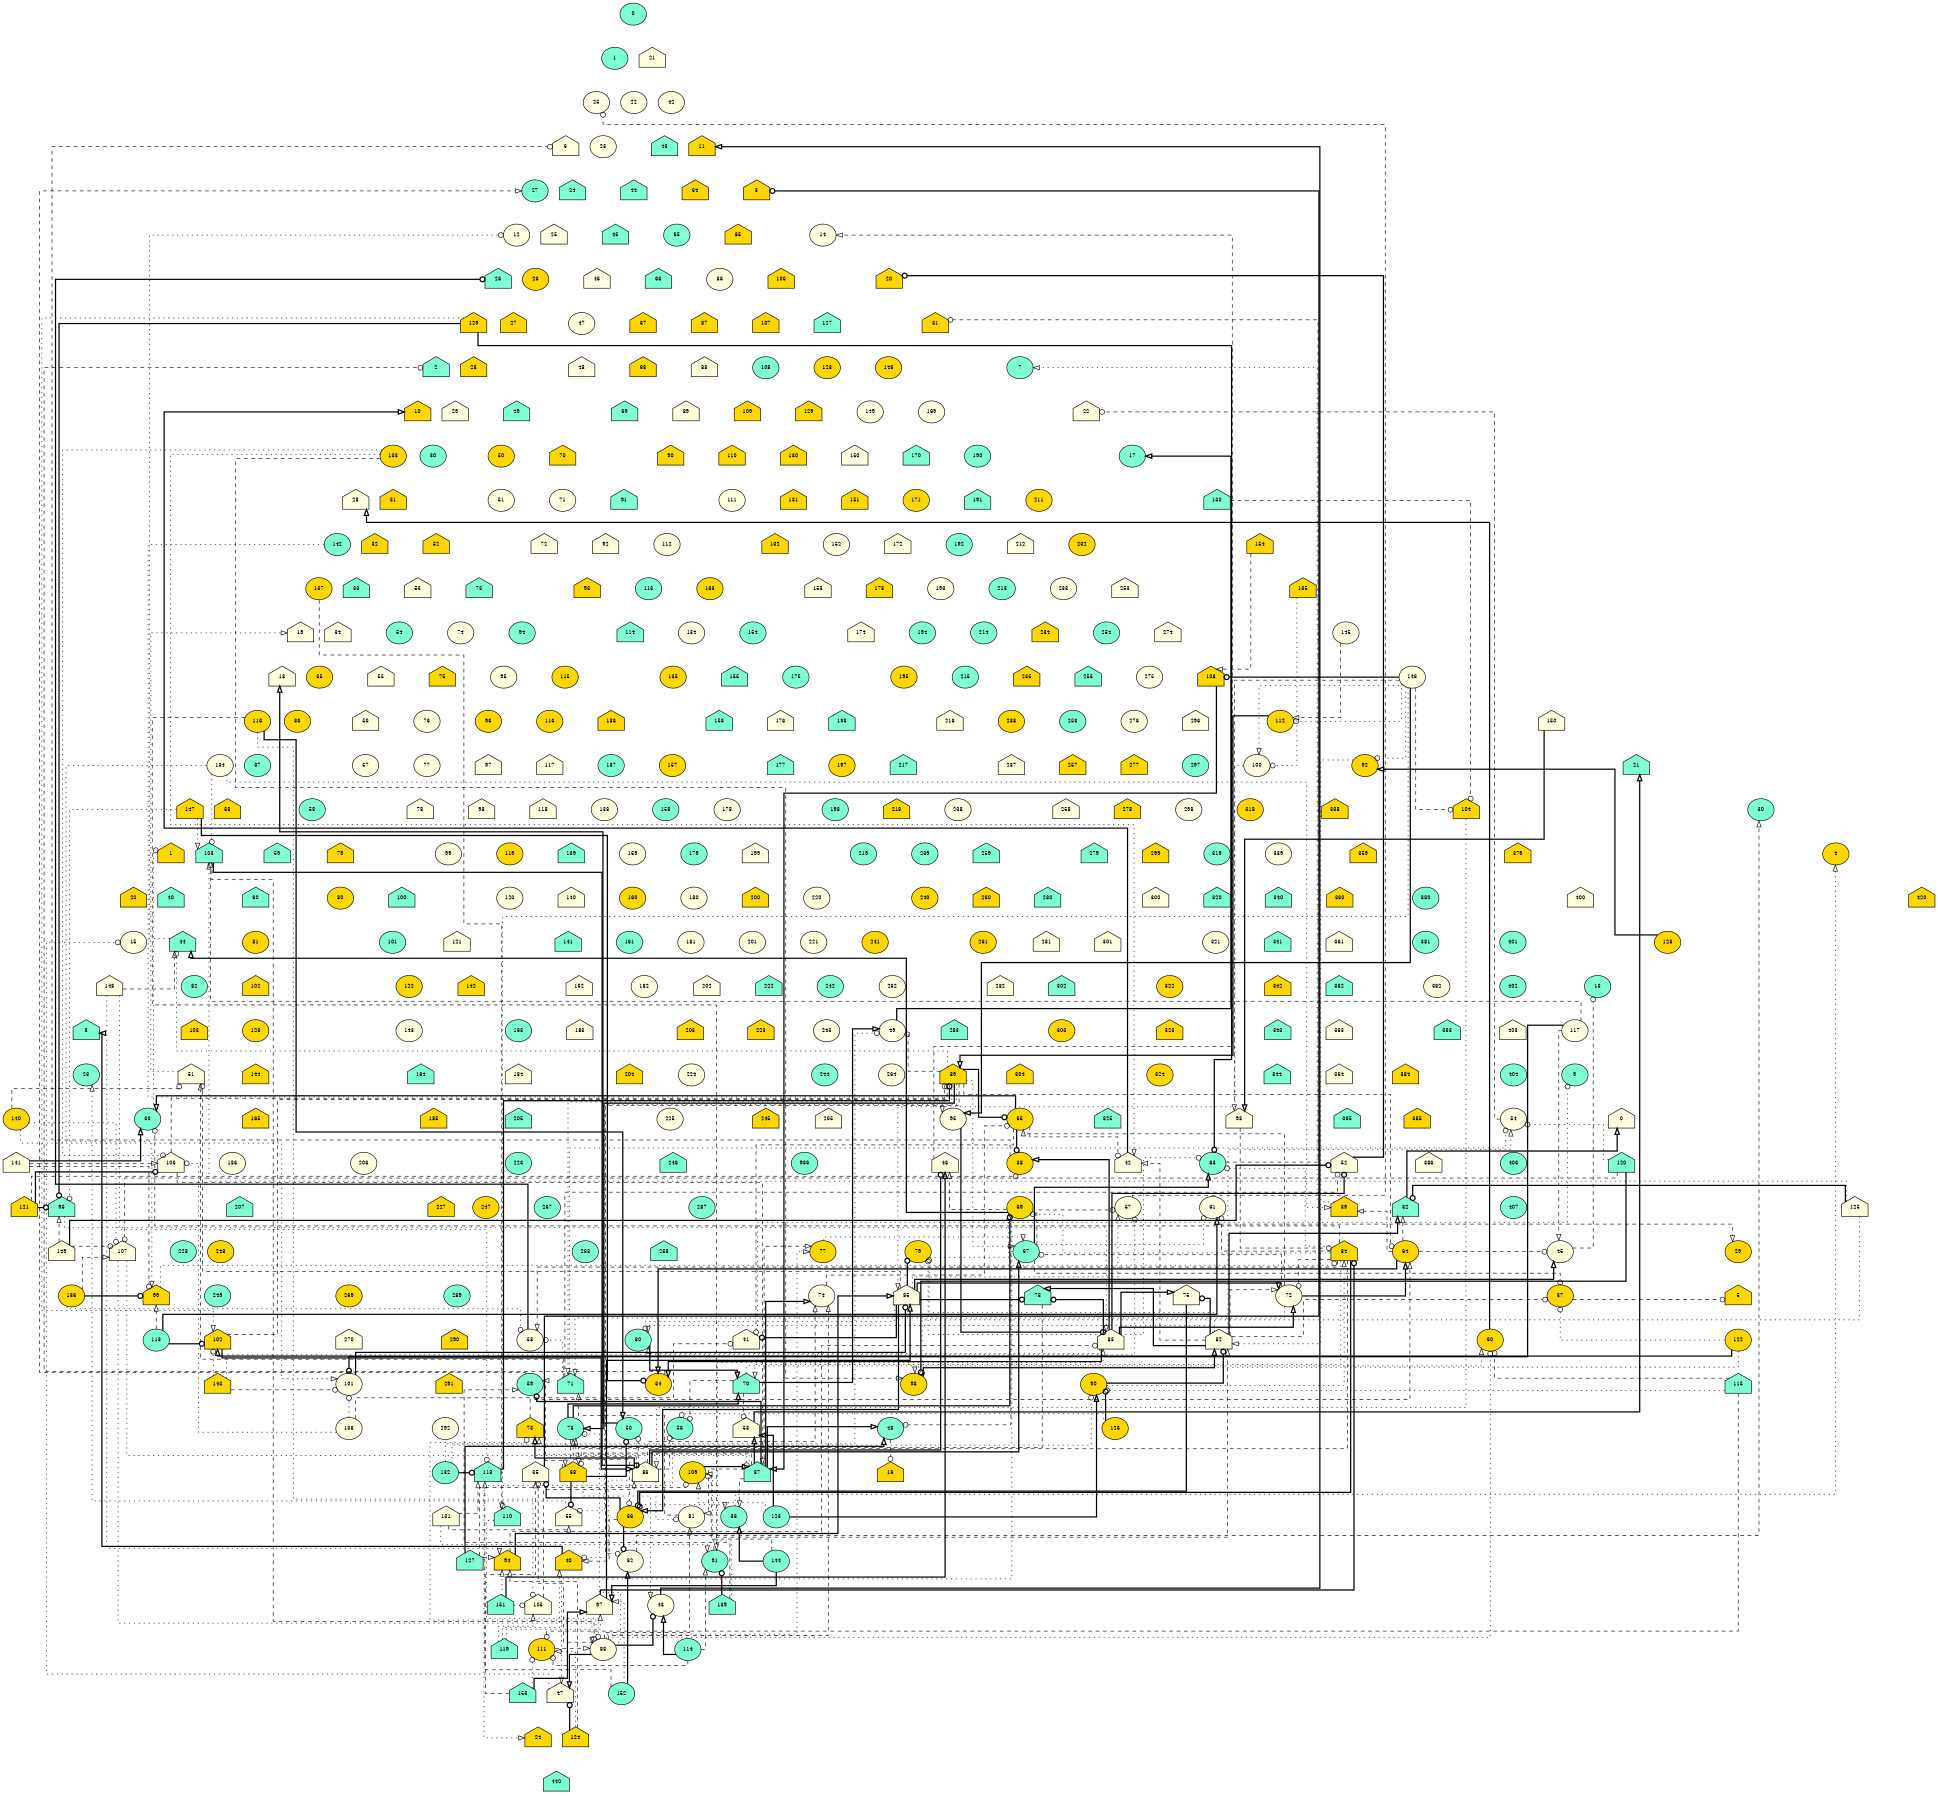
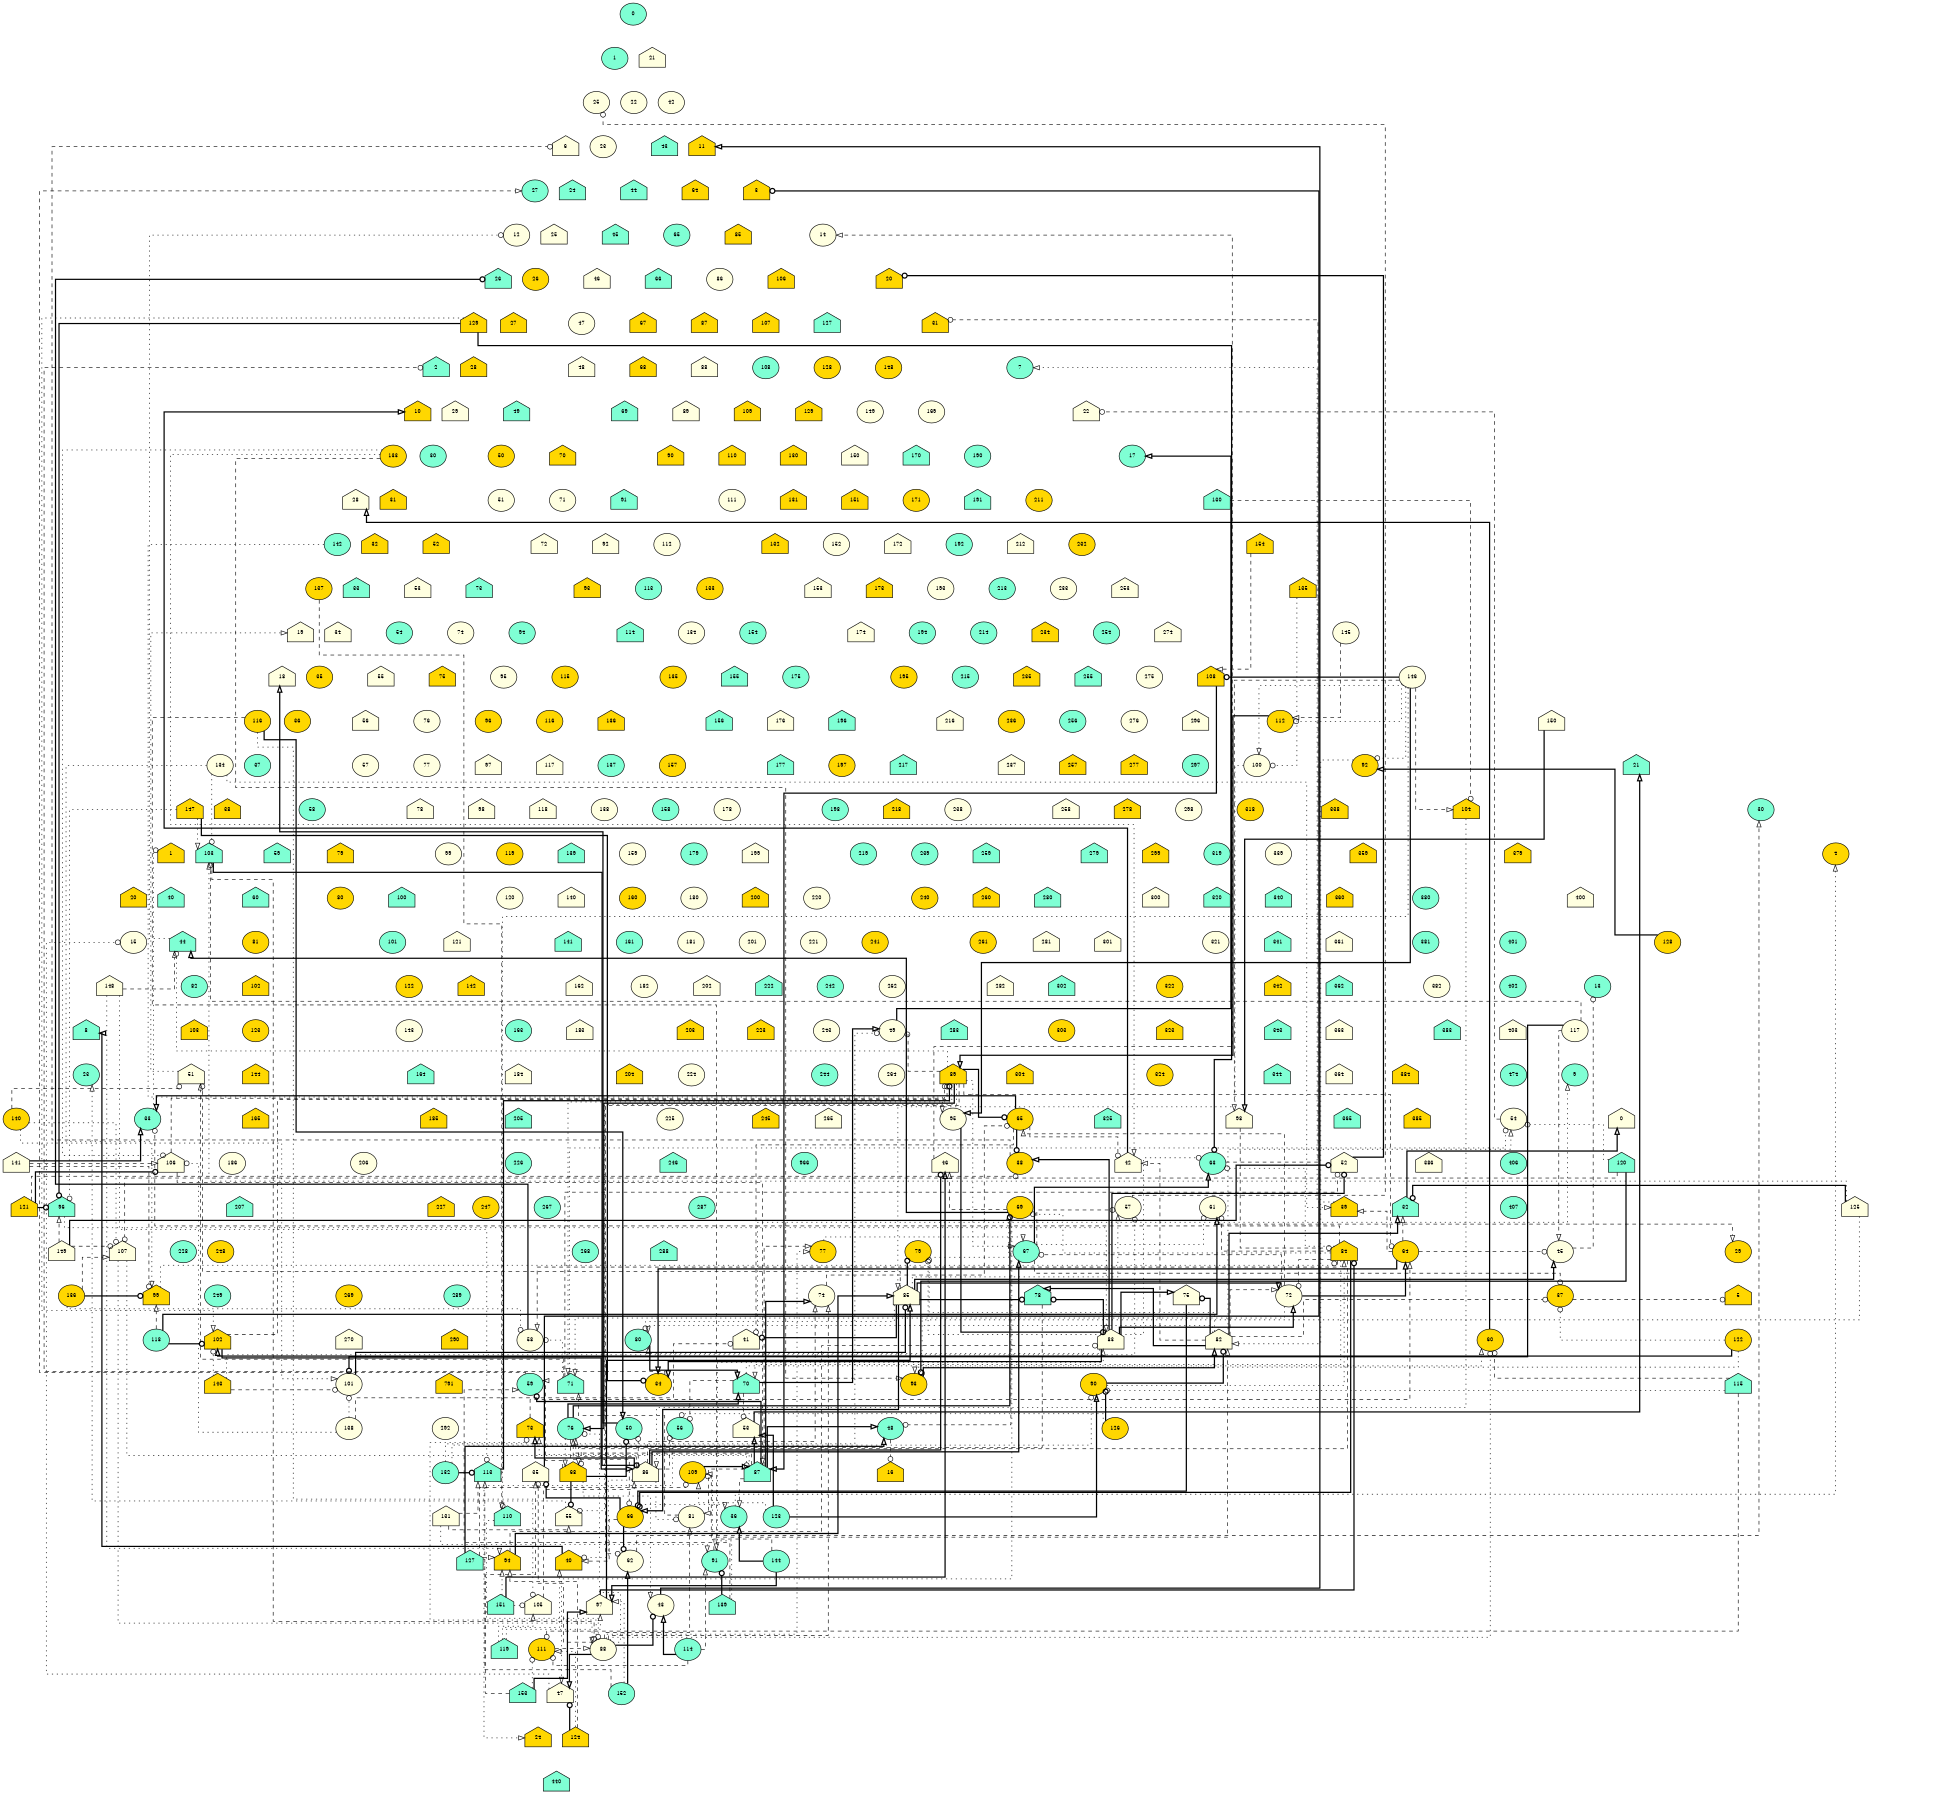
edge "146" -> "104": arrowhead odot -> onormal
node "420": removed
node "404": label "404" -> "474"
edge "41" -> "9": arrowhead odot -> onormal
node "291": label "291" -> "791"
